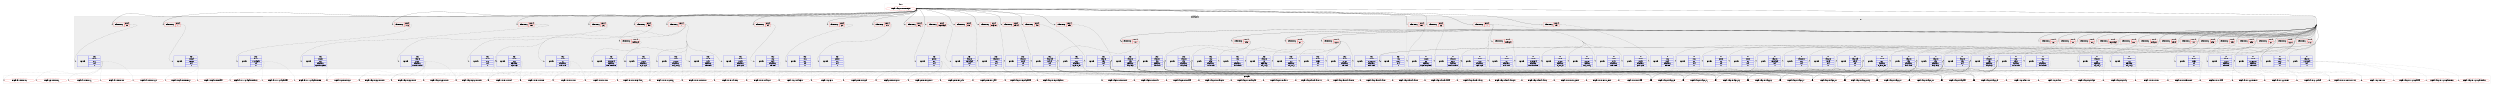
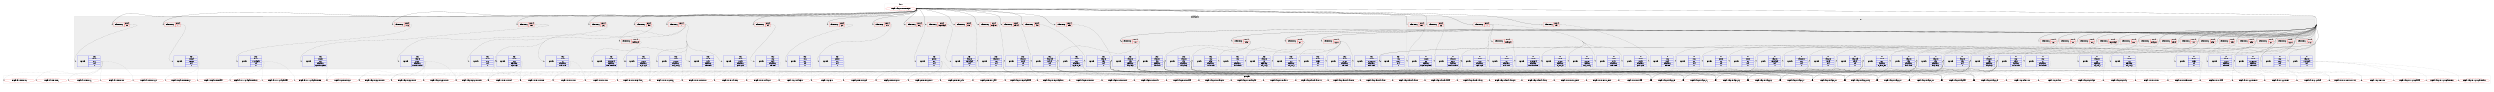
node "portage://alsa-libs/glib-2.80.4": label "portage://alsa-libs/glib-2.80.4" -> "portage://dev-libs/glib-2.80.4"
node "portage://media-sound/sndio-1.8.0": added
